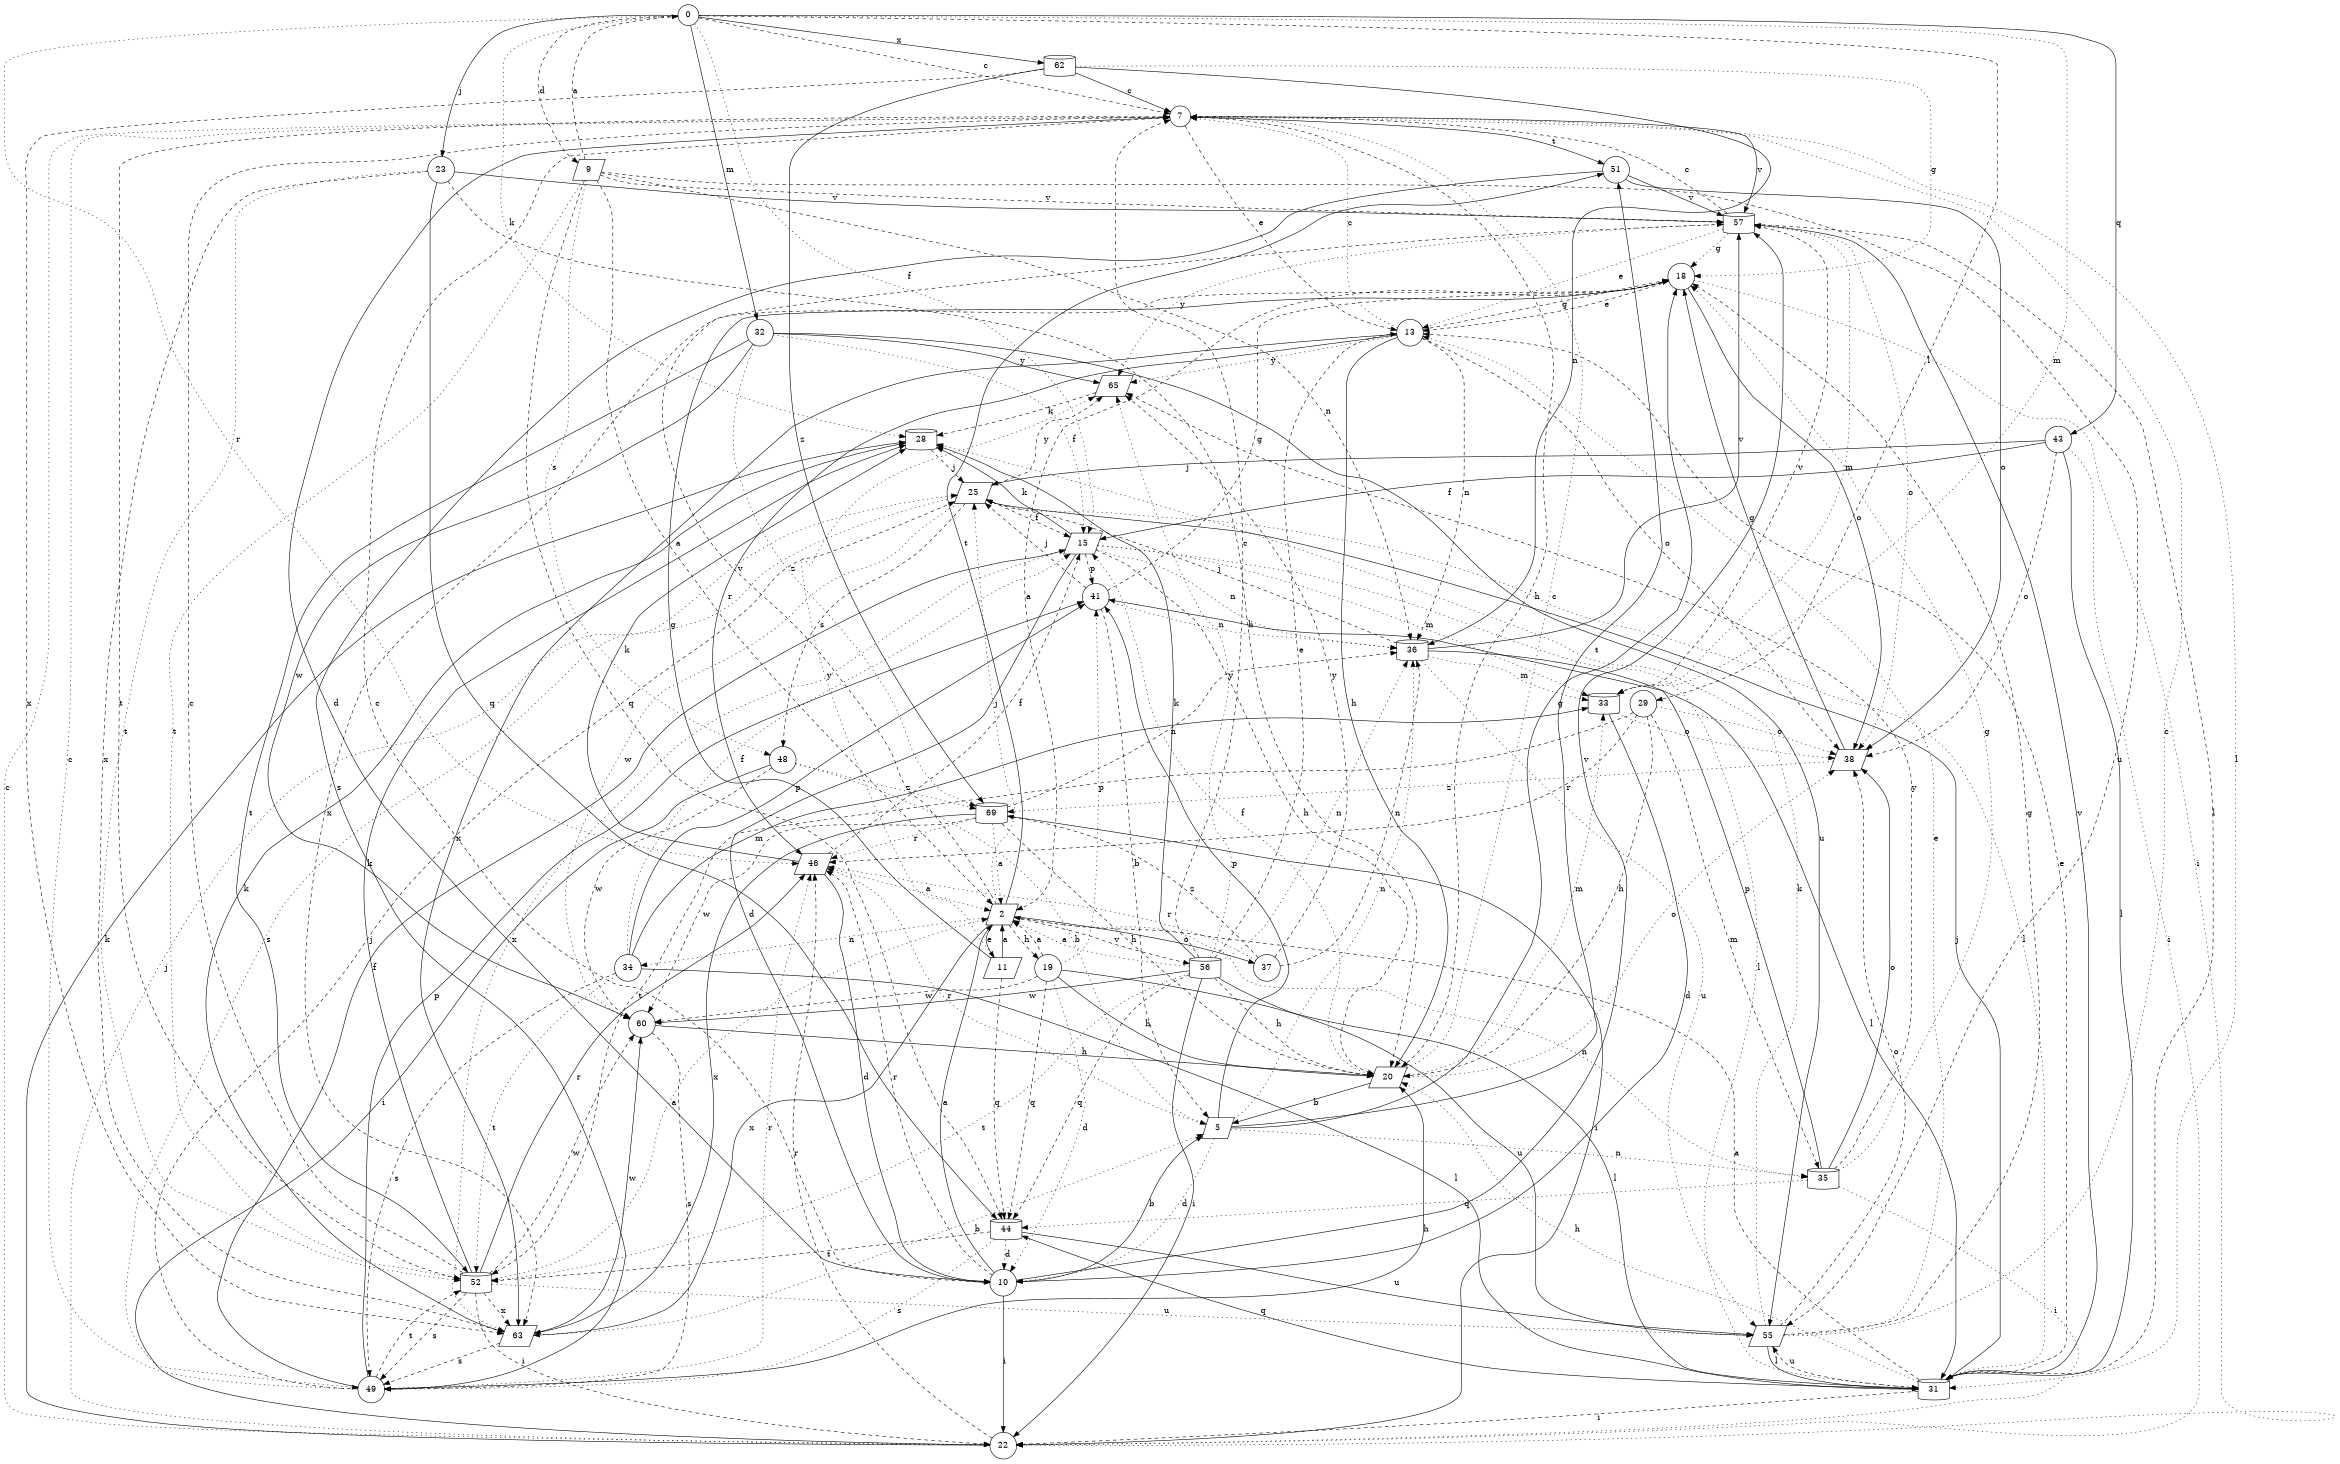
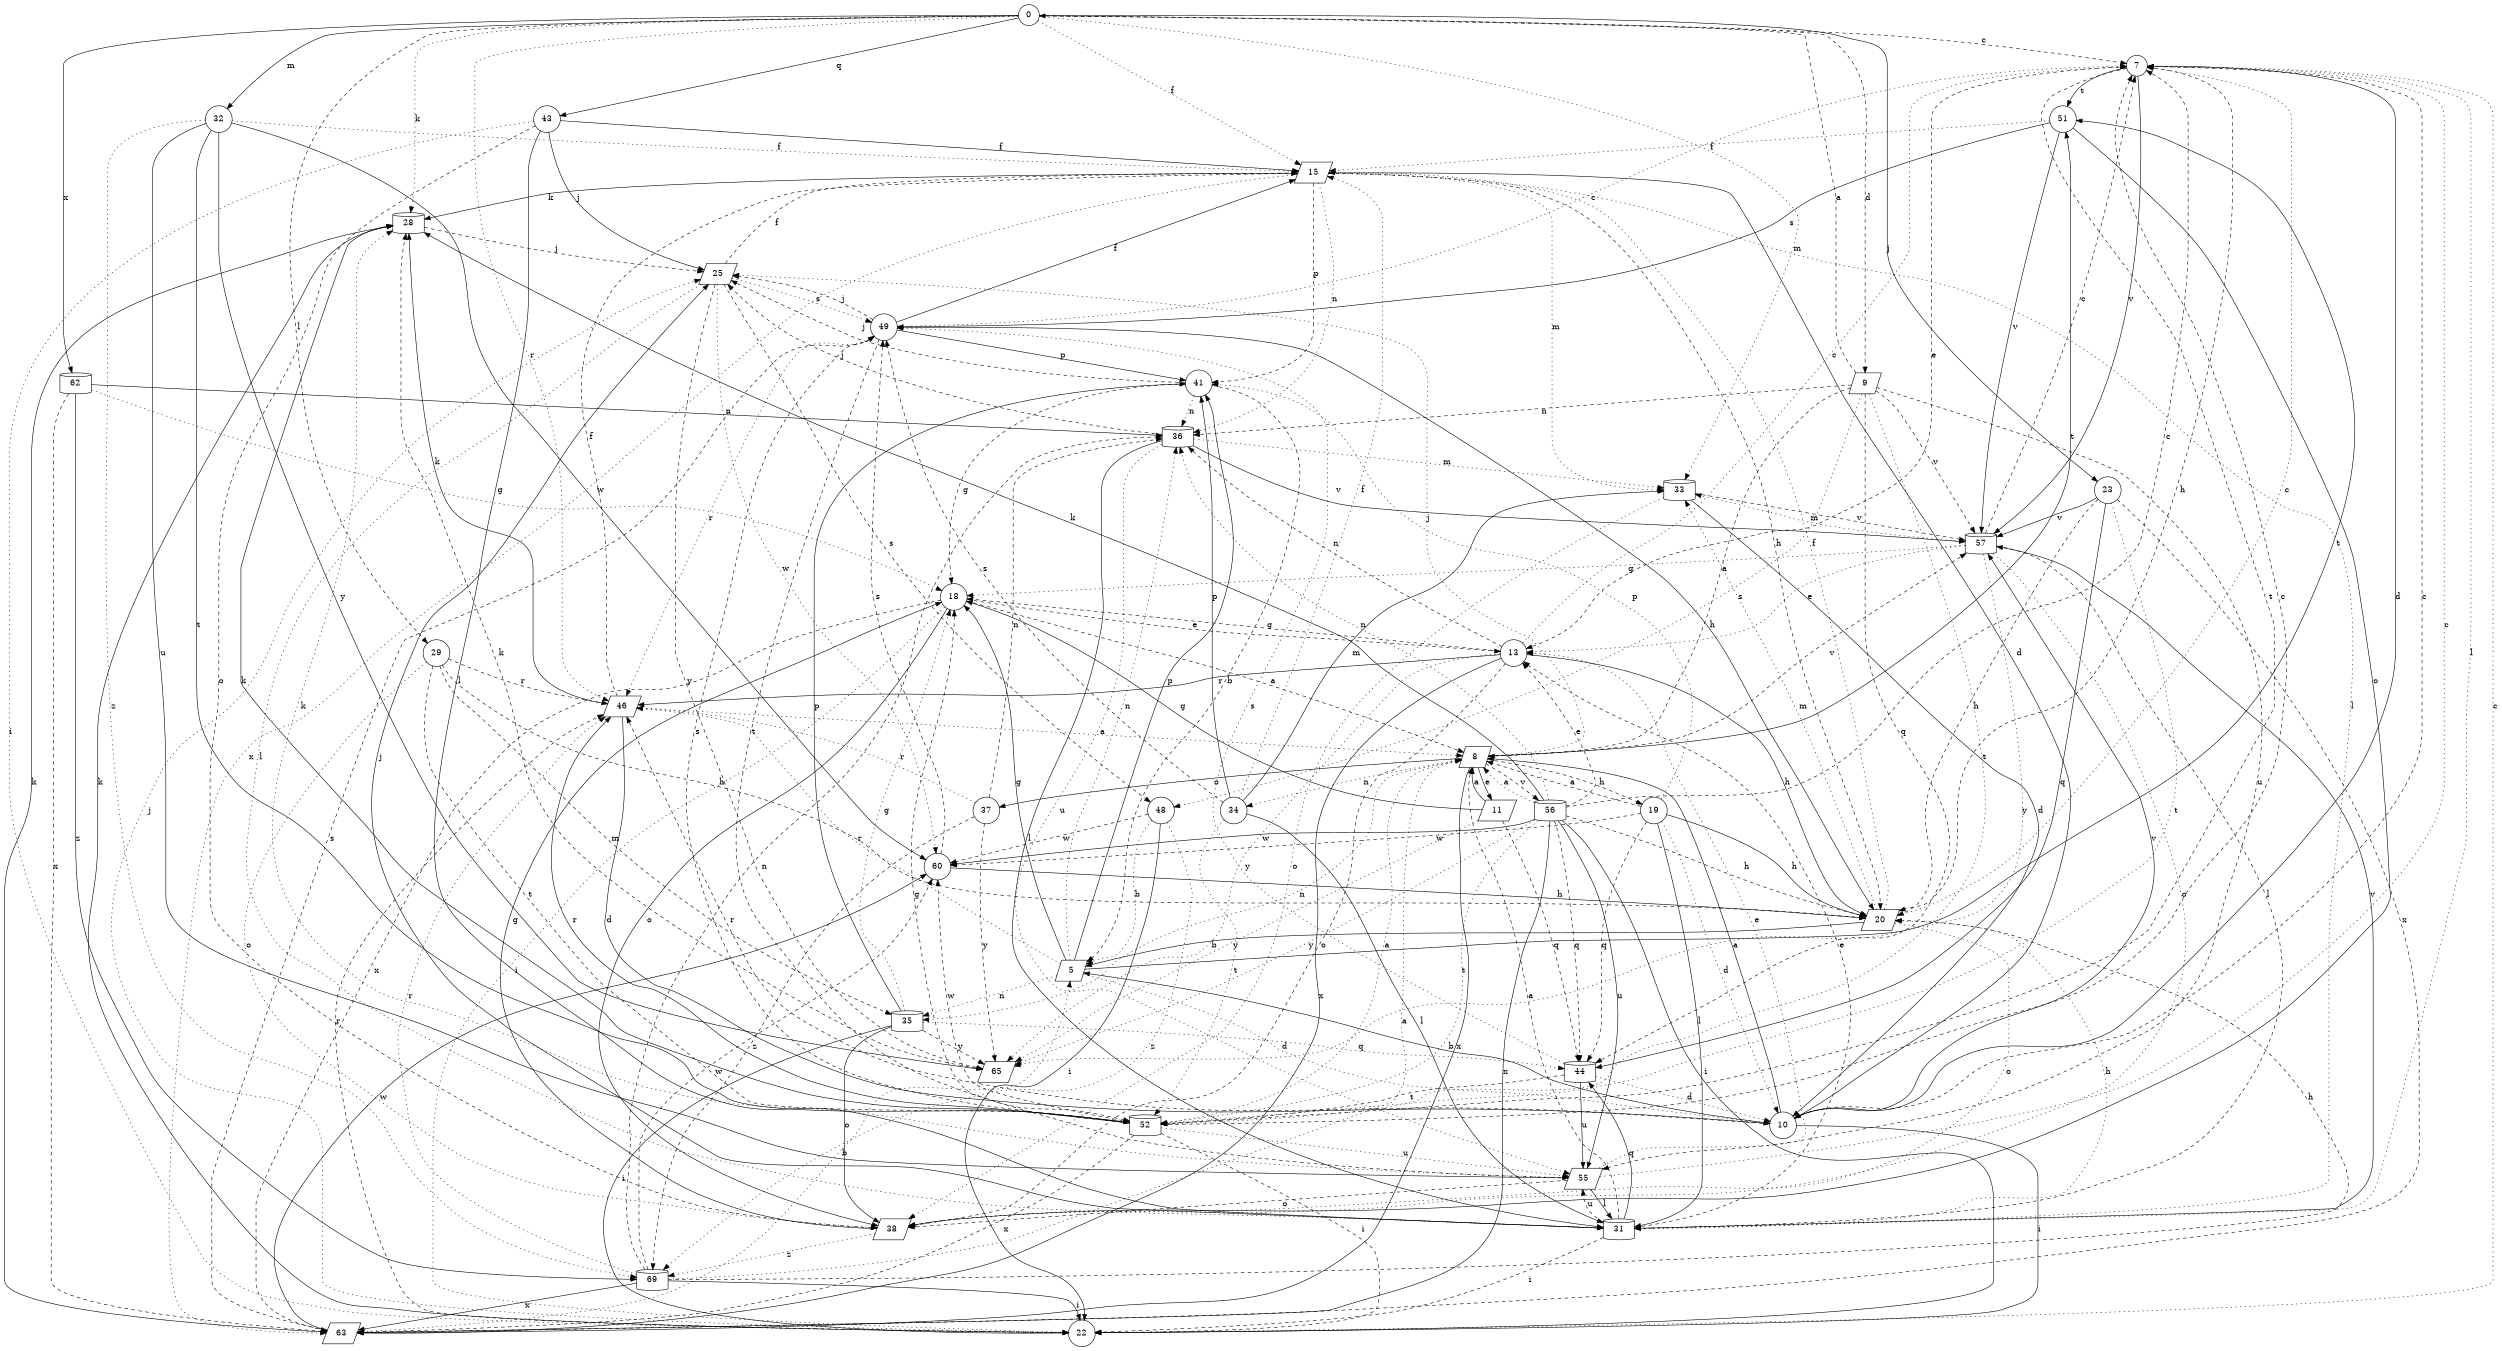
edge "62" -> "7": removed, label "c"
edge "51" -> "15": added, label "f"
node "2": label "2" -> "8"
edge "56" -> "63": added, label "x"
edge "35" -> "22": style dotted -> solid
